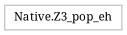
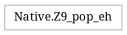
node "Native.Z3_pop_eh": label "Native.Z3_pop_eh" -> "Native.Z9_pop_eh"
